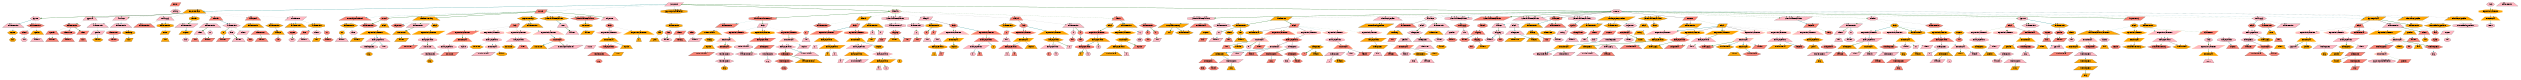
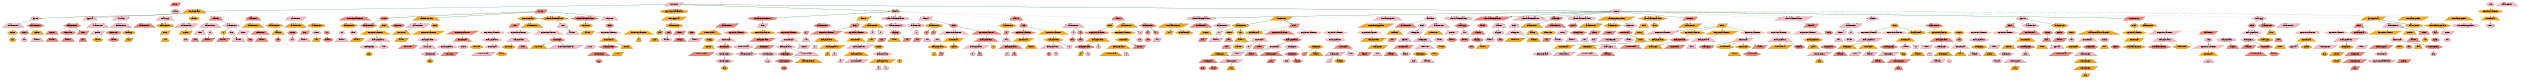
node "receiveApproval": added
node "_to": fillcolor orange -> lightpink
